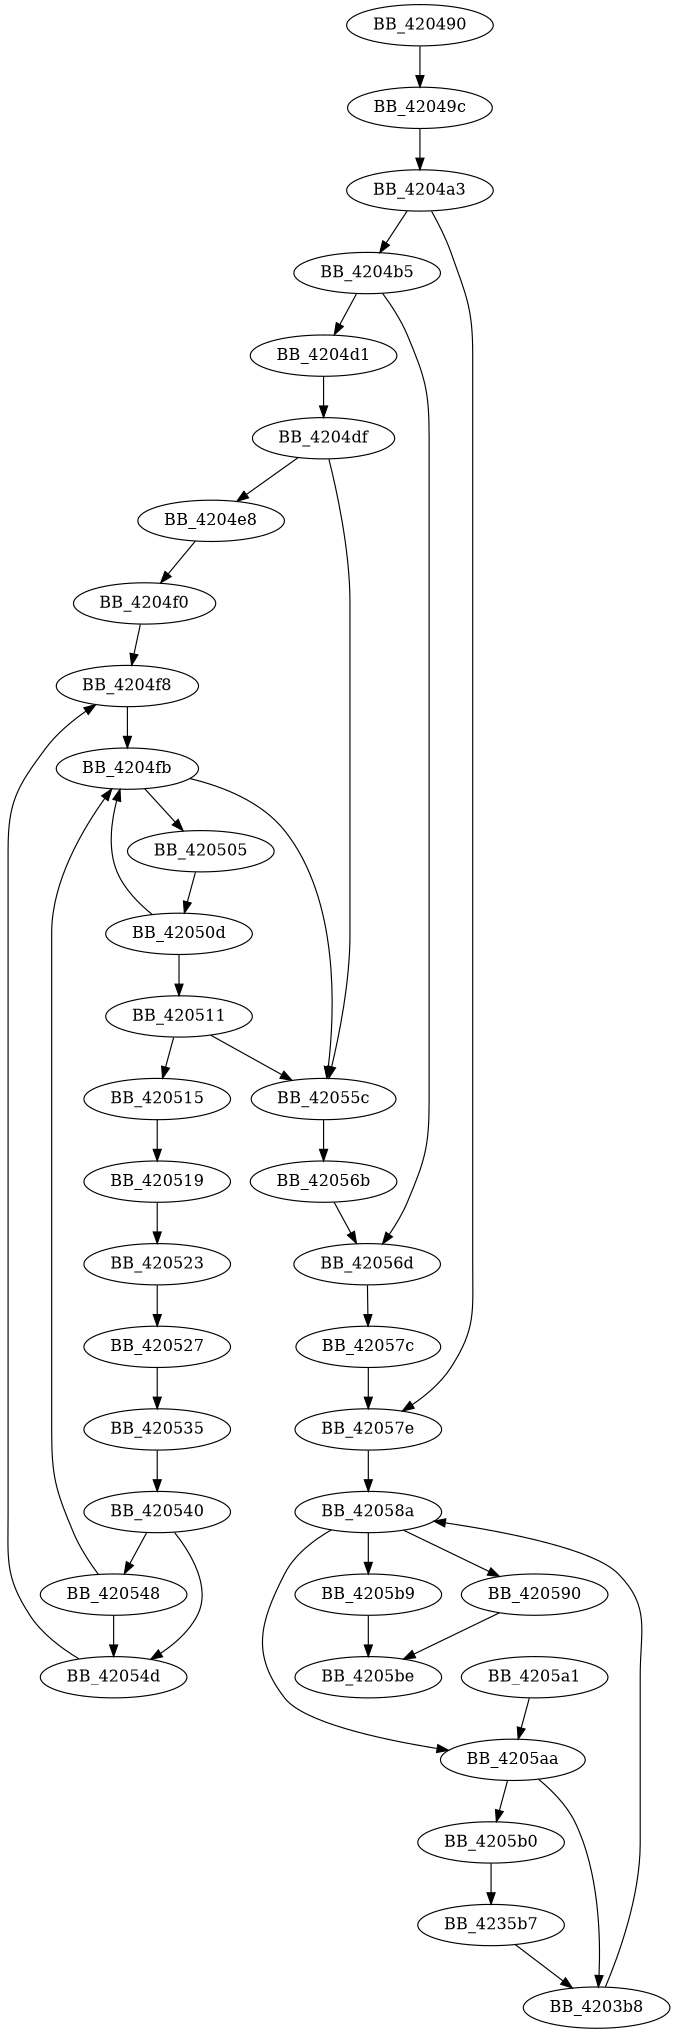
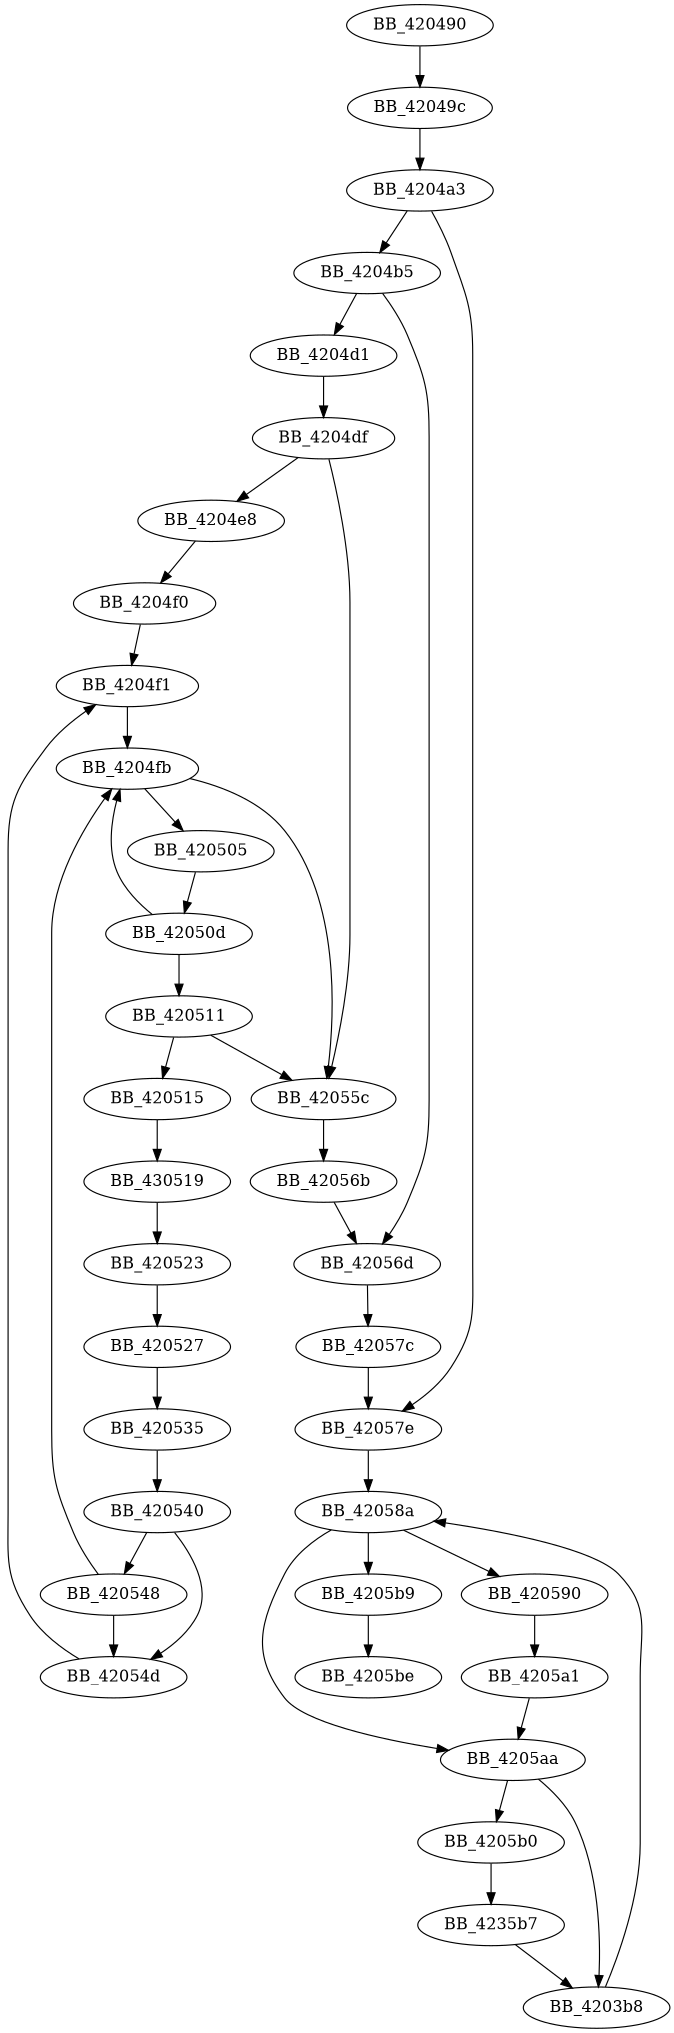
node "BB_4204f8": label "BB_4204f8" -> "BB_4204f1"
node "BB_420519": label "BB_420519" -> "BB_430519"
edge "BB_420590" -> "BB_4205be": now "BB_420590" -> "BB_4205a1"
